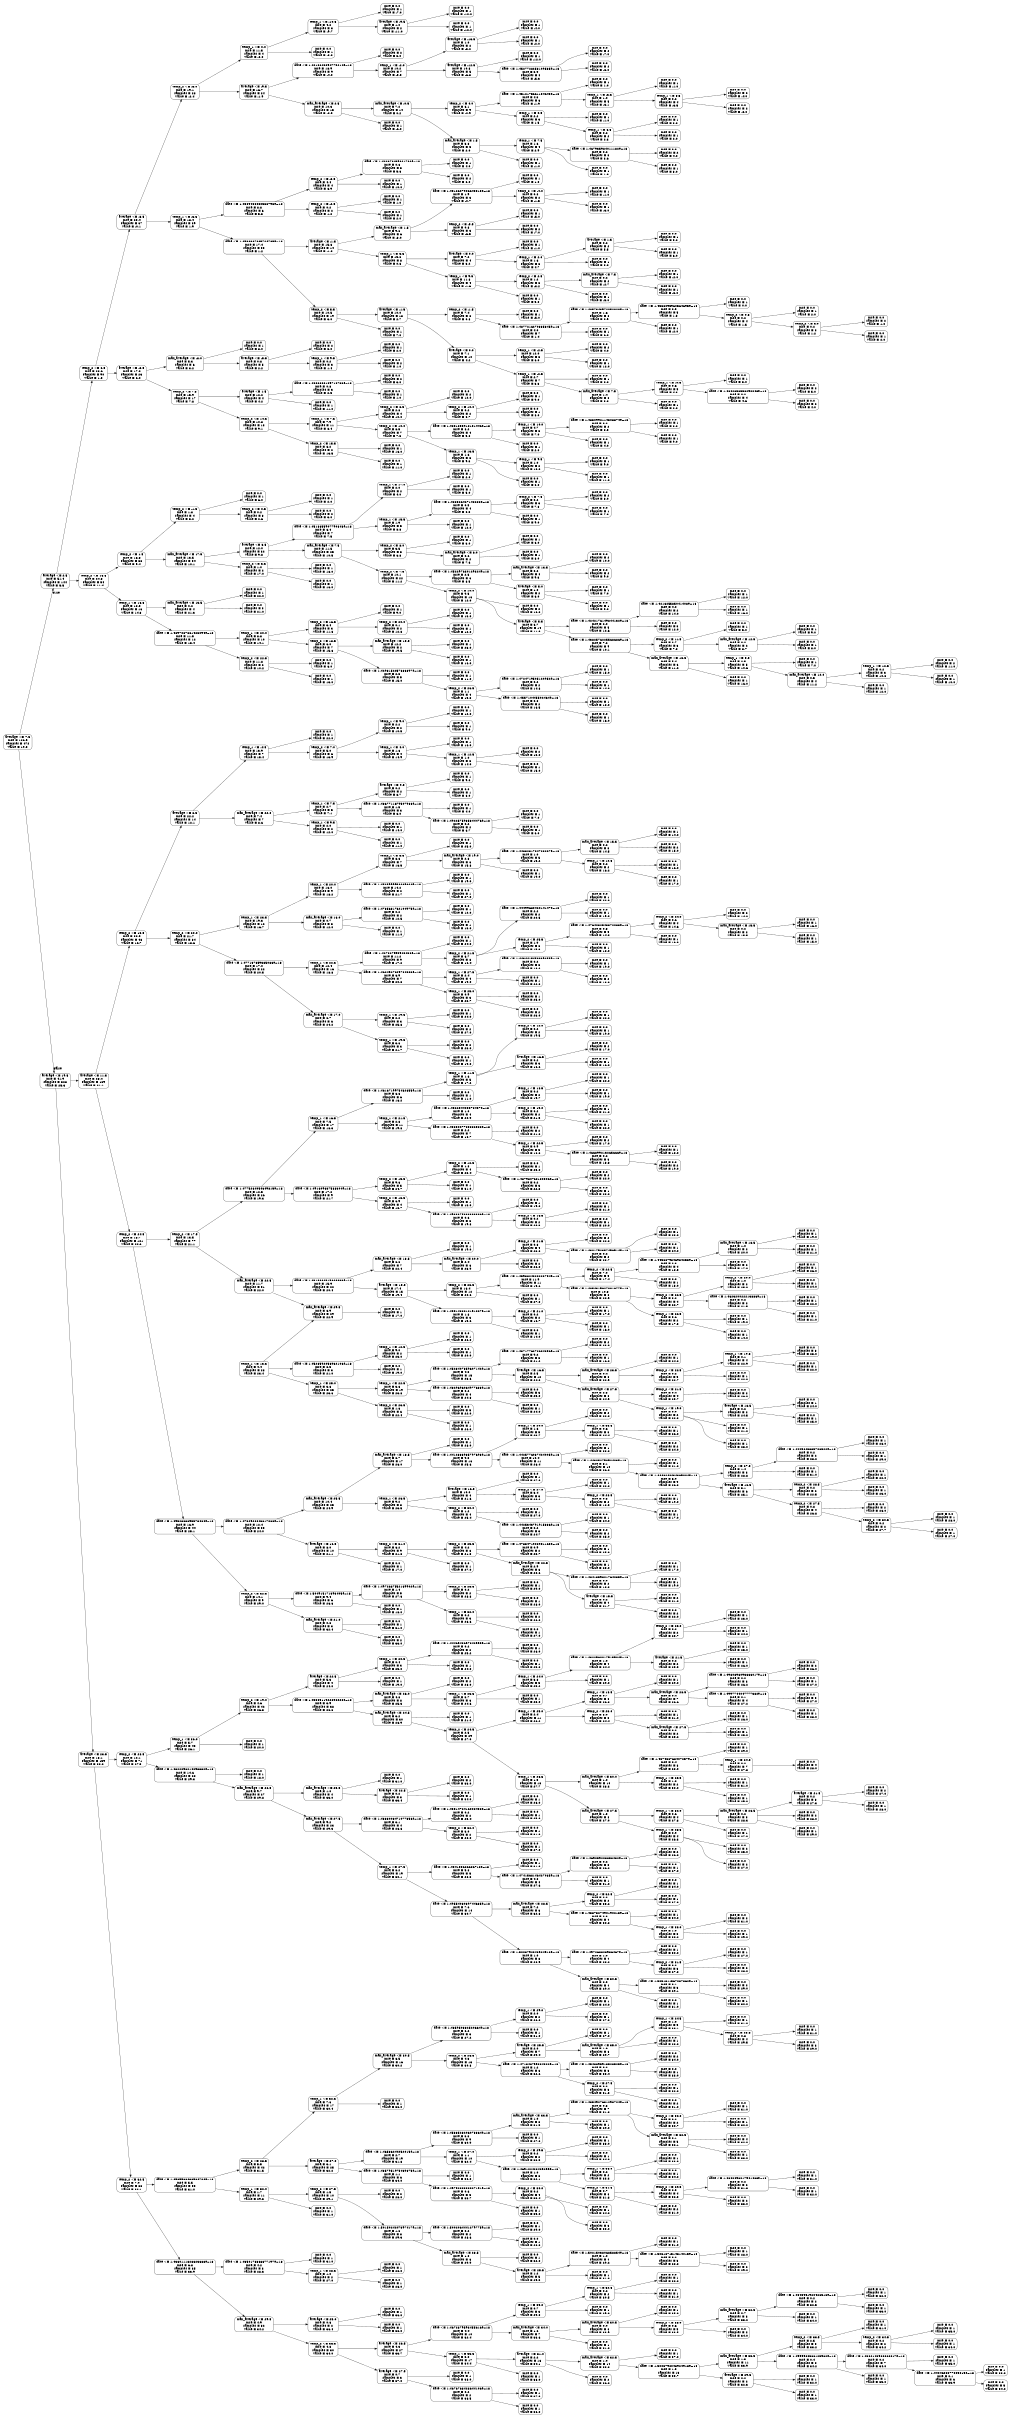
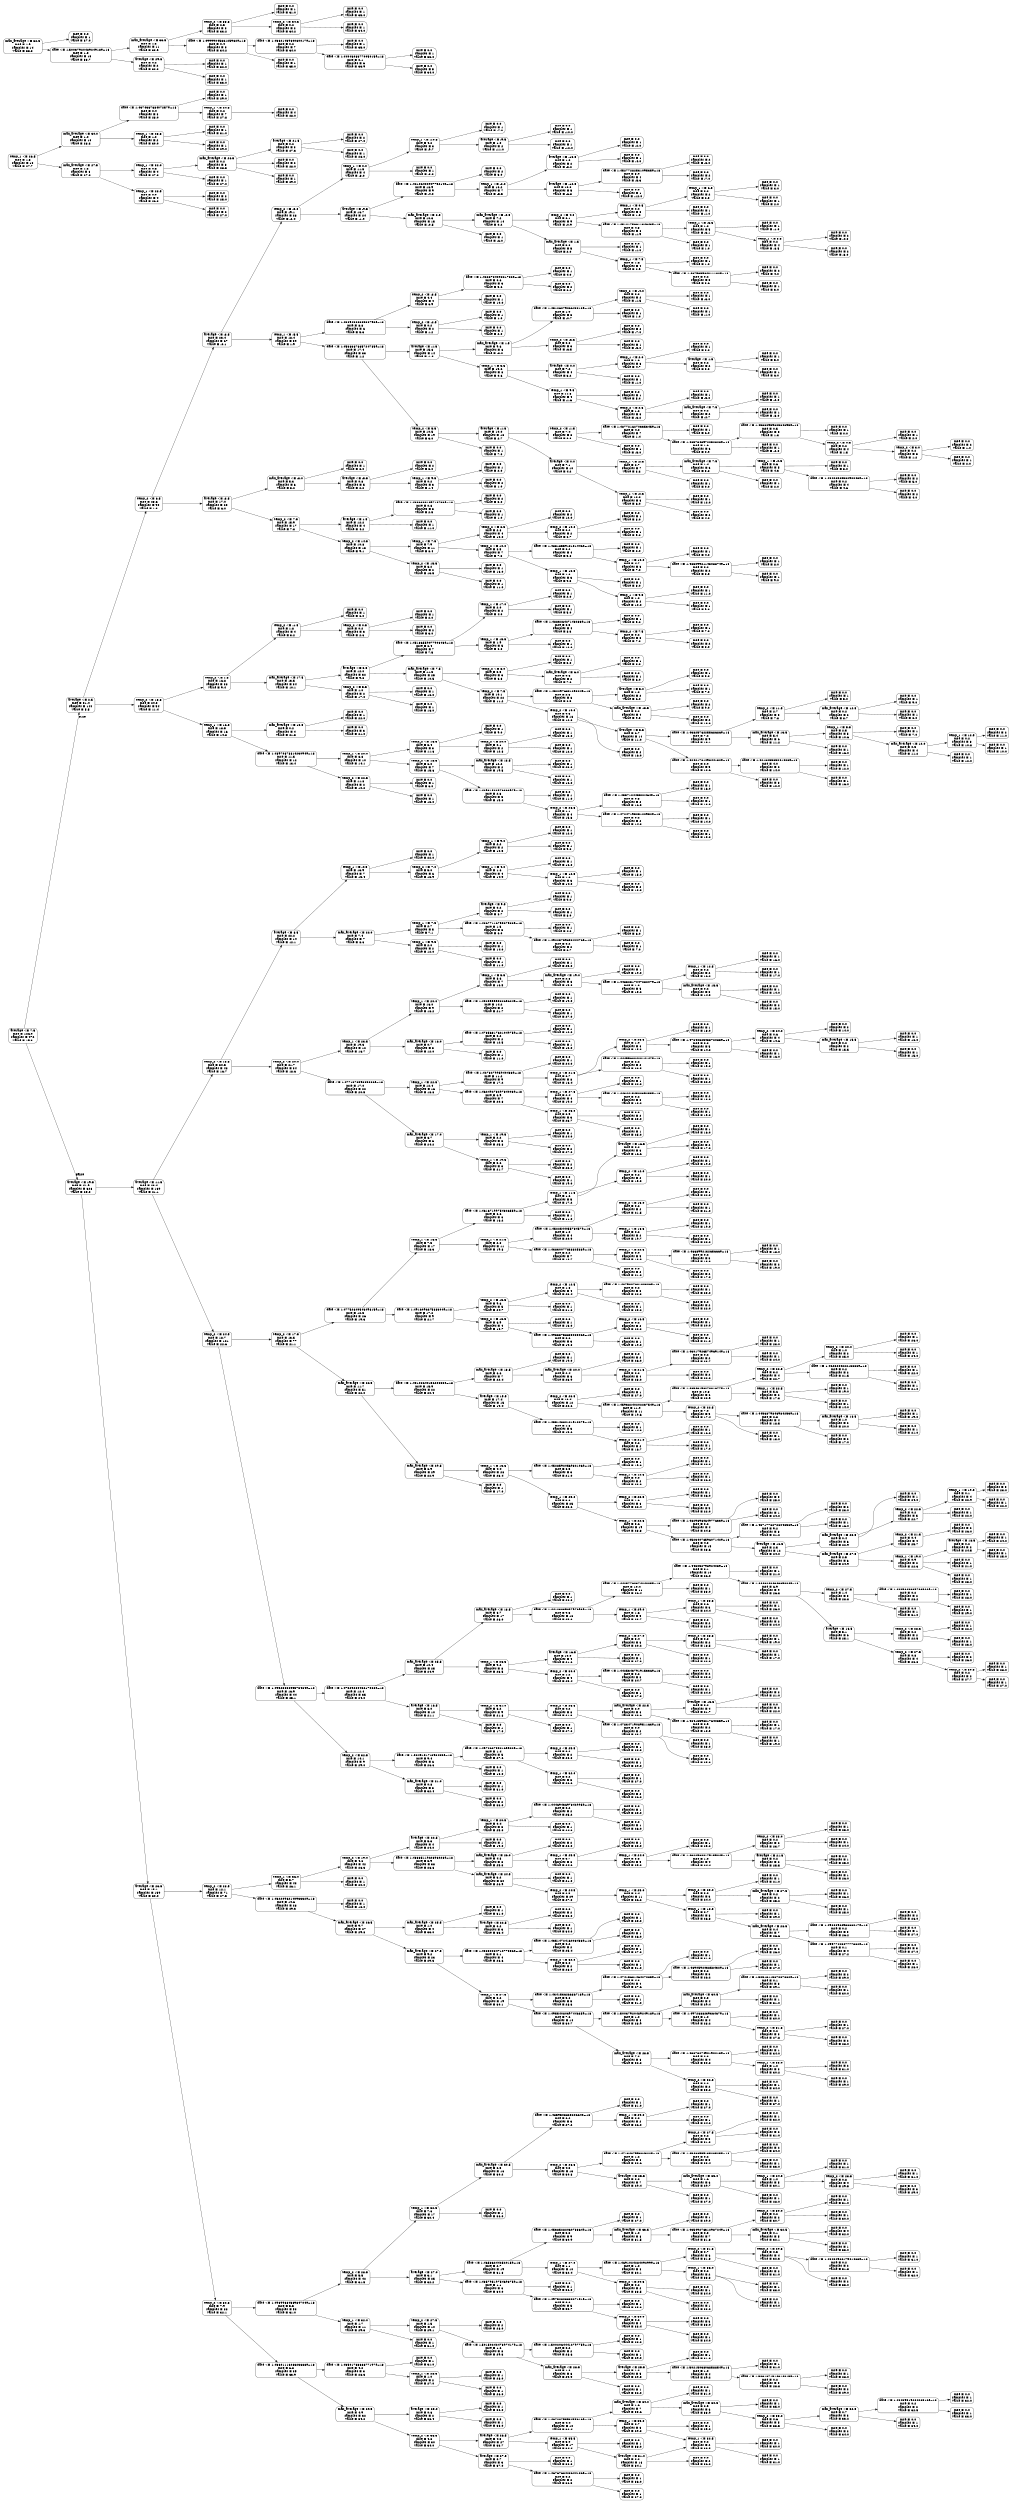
edge "temp_1 <= 13.5 mse = 4.4 samples = 28 value = 23.4" -> "max_average <= 29.5 mse = 6.9 samples = 29 value = 22.9": reversed
edge "temp_2 <= 24.5 mse = 2.5 samples = 29 value = 27.0" -> "temp_1 <= 26.5 mse = 1.5 samples = 18 value = 27.7": removed
edge "average <= 31.0 mse = 2.2 samples = 16 value = 34.1" -> "max_average <= 32.5 mse = 1.9 samples = 14 value = 33.8": now "average <= 31.0 mse = 2.2 samples = 16 value = 34.1" -> "temp_1 <= 32.5 mse = 0.2 samples = 2 value = 30.5"
